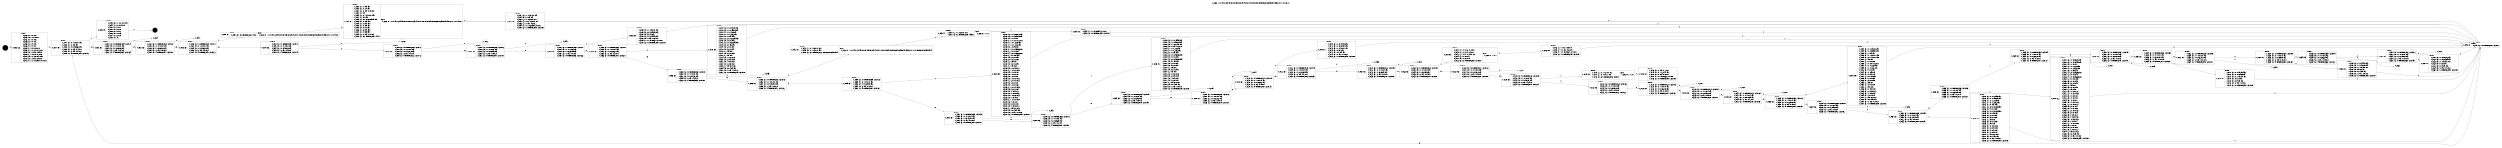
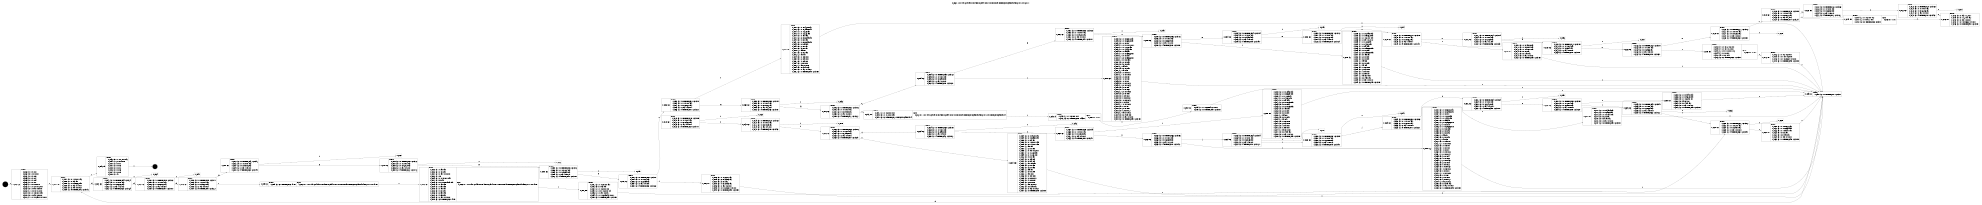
edge "0x4018d4 [33]" -> "0x401e8b [5]": now "0x4018d4 [33]" -> "0x4015ff [25]"
edge "0x4014ba [25]" -> "0x4014d3 [25]": now "0x4014ba [25]" -> "0x401726 [21]"
